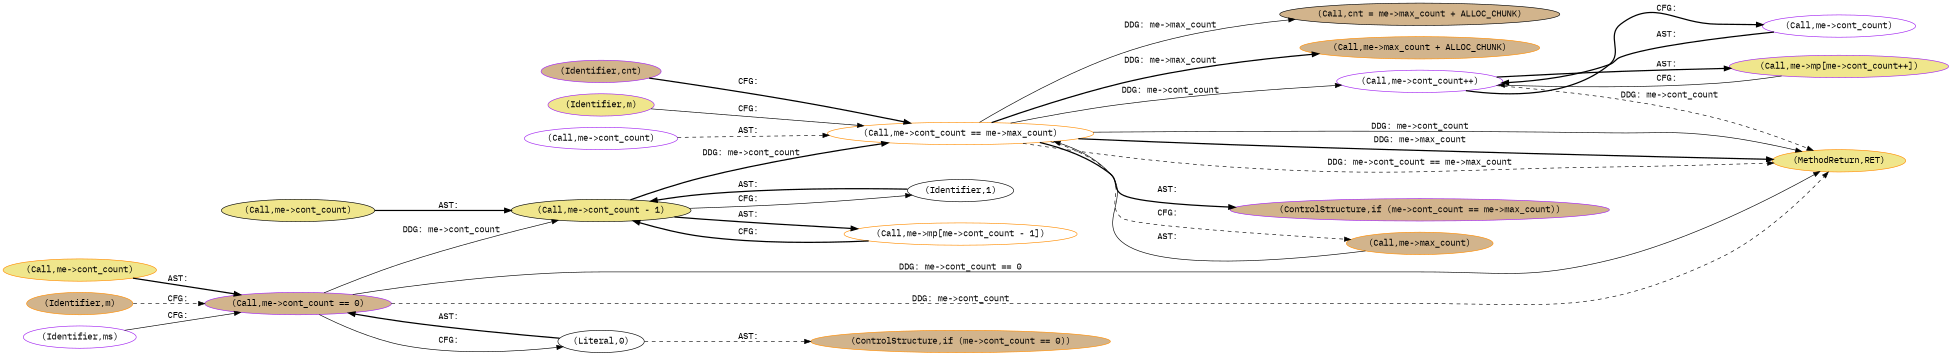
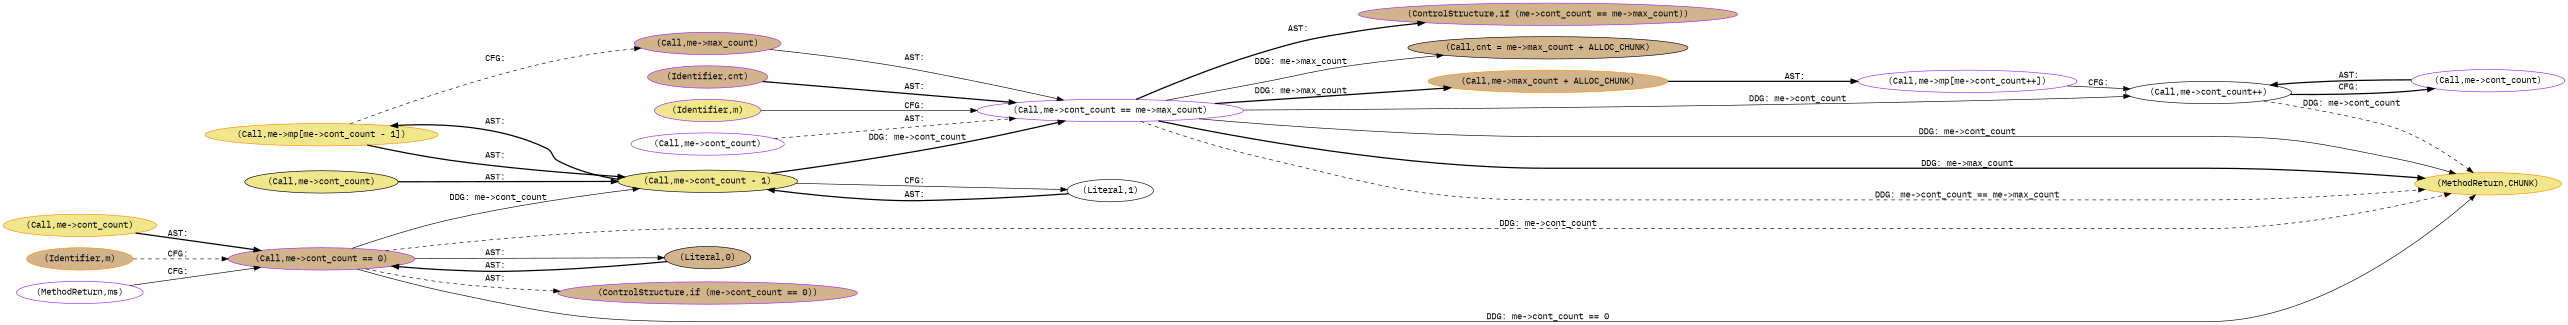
node "(Call,me->mp[me->cont_count++])": fillcolor khaki -> white
edge "(Call,me->cont_count++)" -> "(Call,me->mp[me->cont_count++])": now "(Call,me->max_count + ALLOC_CHUNK)" -> "(Call,me->mp[me->cont_count++])"
node "(Call,me->cont_count++)": color purple -> black
edge "(Identifier,cnt)" -> "(Call,me->cont_count == me->max_count)": label "CFG: " -> "AST: "
node "(Call,me->cont_count == me->max_count)": color darkorange -> purple
node "(MethodReturn,RET)": label "(MethodReturn,RET)" -> "(MethodReturn,CHUNK)"
node "(Identifier,1)": label "(Identifier,1)" -> "(Literal,1)"
edge "(Call,me->cont_count == me->max_count)" -> "(Call,me->max_count)": now "(Call,me->mp[me->cont_count - 1])" -> "(Call,me->max_count)"
edge "(Call,me->mp[me->cont_count - 1])" -> "(Call,me->cont_count - 1)": label "CFG: " -> "AST: "
node "(Call,me->mp[me->cont_count - 1])": fillcolor white -> khaki
node "(Call,me->max_count)": color darkorange -> purple
node "(Identifier,ms)": label "(Identifier,ms)" -> "(MethodReturn,ms)"
edge "(Call,me->cont_count == 0)" -> "(Literal,0)": label "CFG: " -> "AST: "
node "(Literal,0)": fillcolor white -> tan
edge "(Literal,0)" -> "(ControlStructure,if (me->cont_count == 0))": now "(Call,me->cont_count == 0)" -> "(ControlStructure,if (me->cont_count == 0))"
node "(ControlStructure,if (me->cont_count == 0))": color darkorange -> purple
